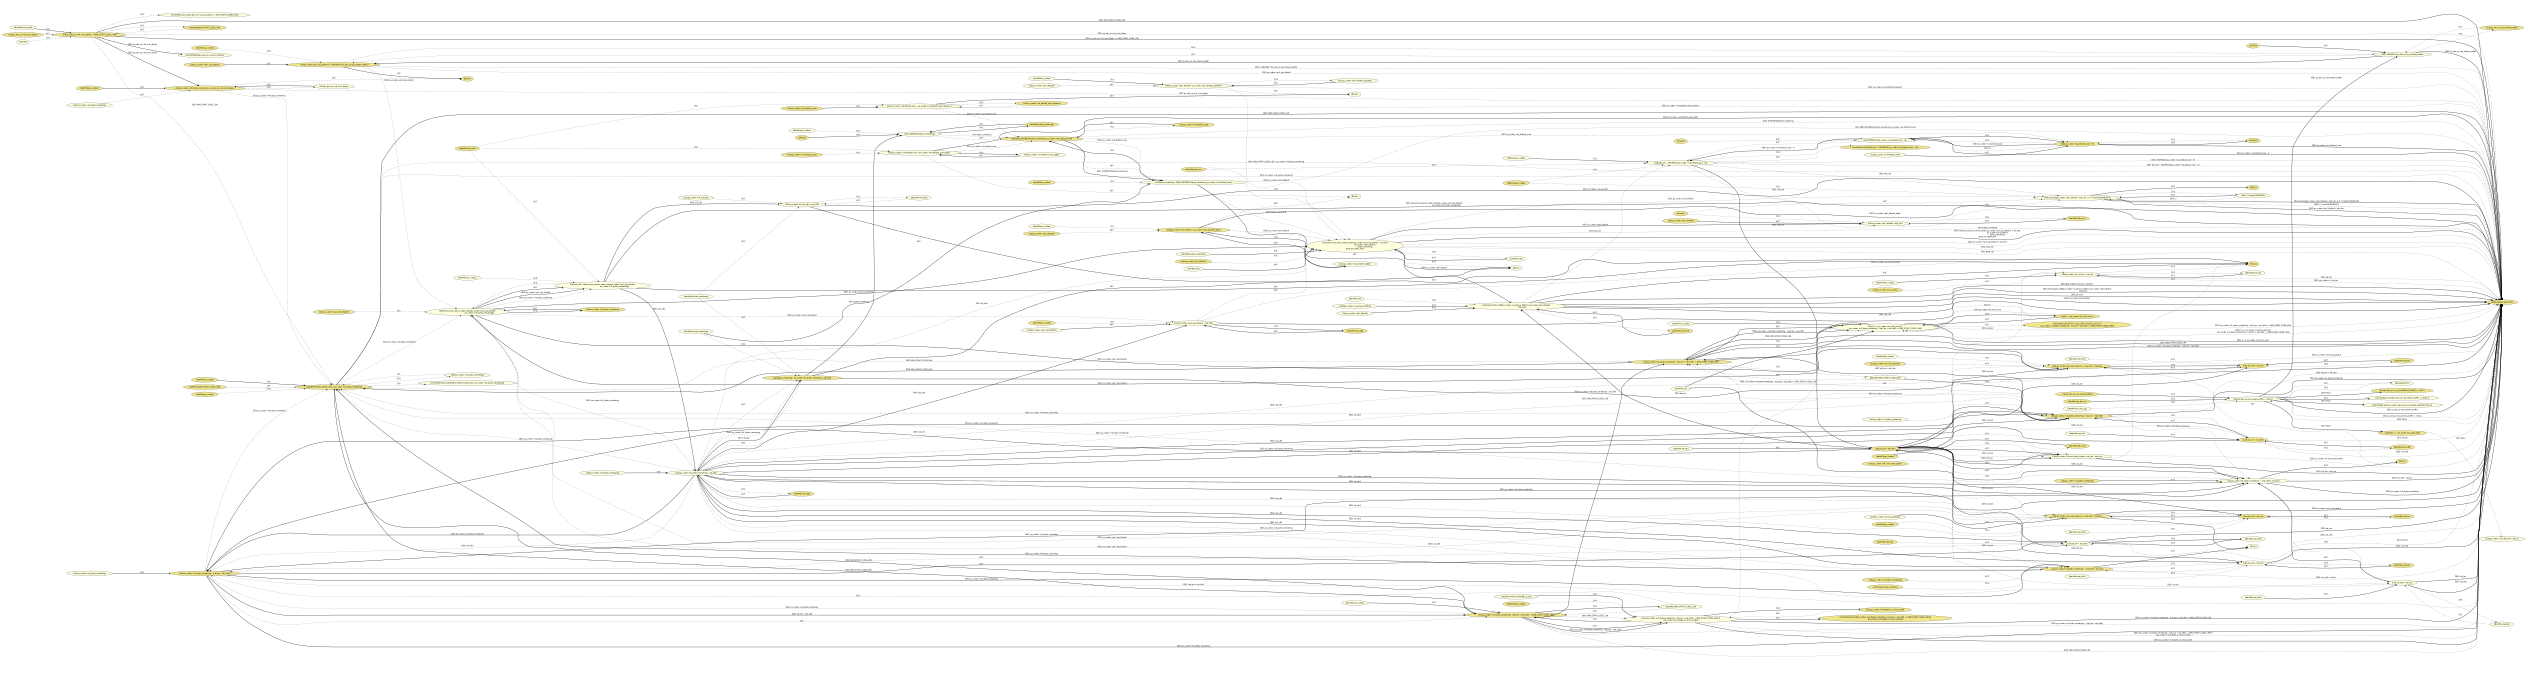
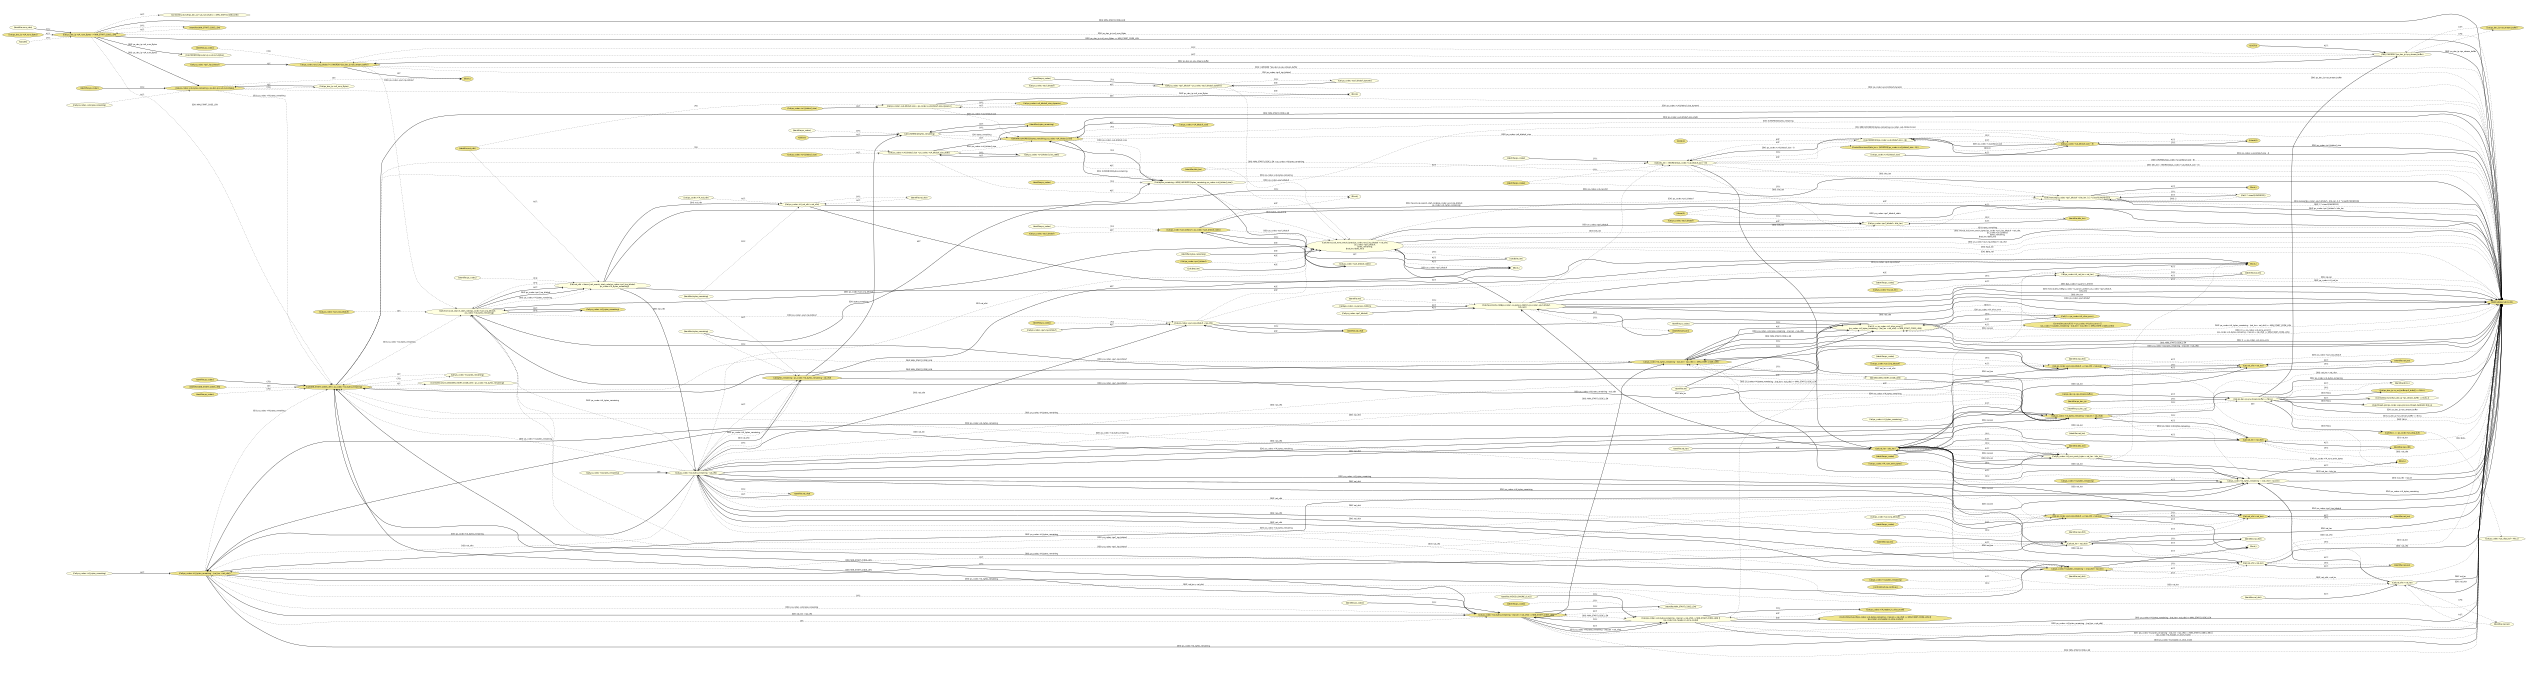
edge "(Call,(WORD32)(ps_codec->u4_bitsbuf_size - 8))" -> "(Call,ps_codec->u4_bitsbuf_size - 8)": style bold -> dashed
